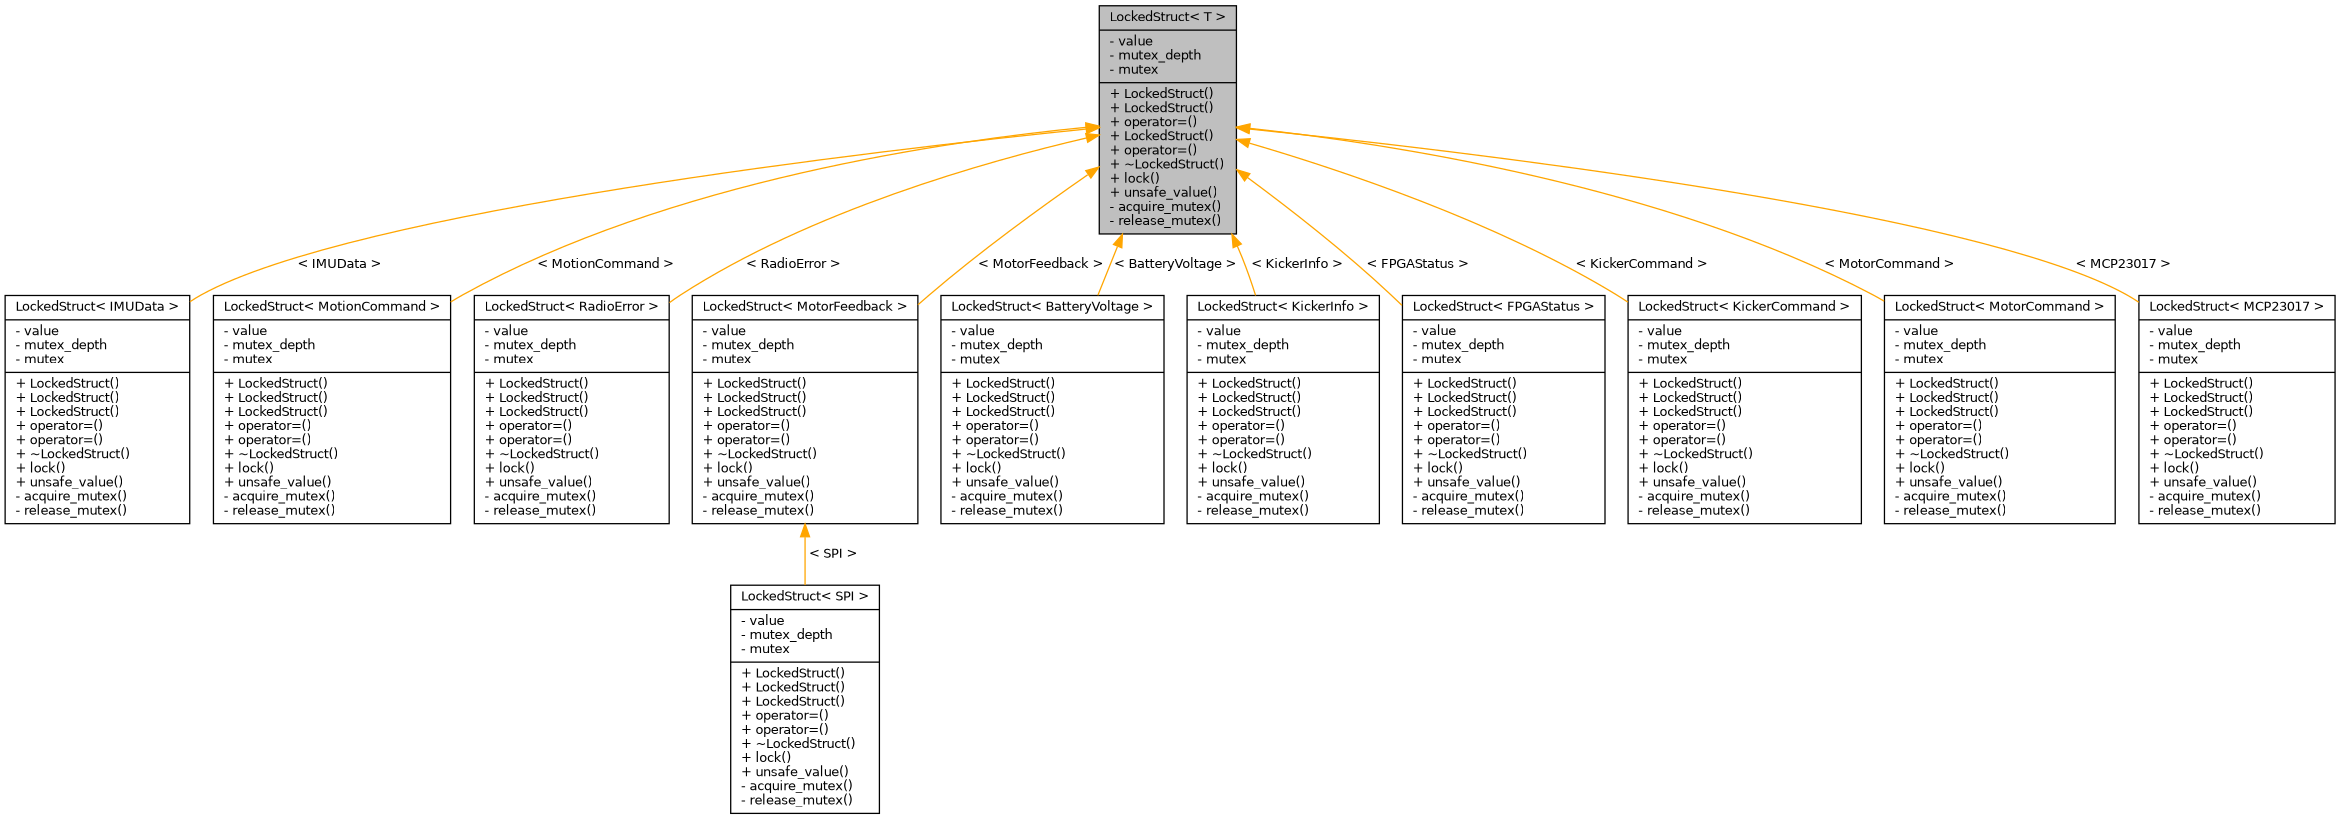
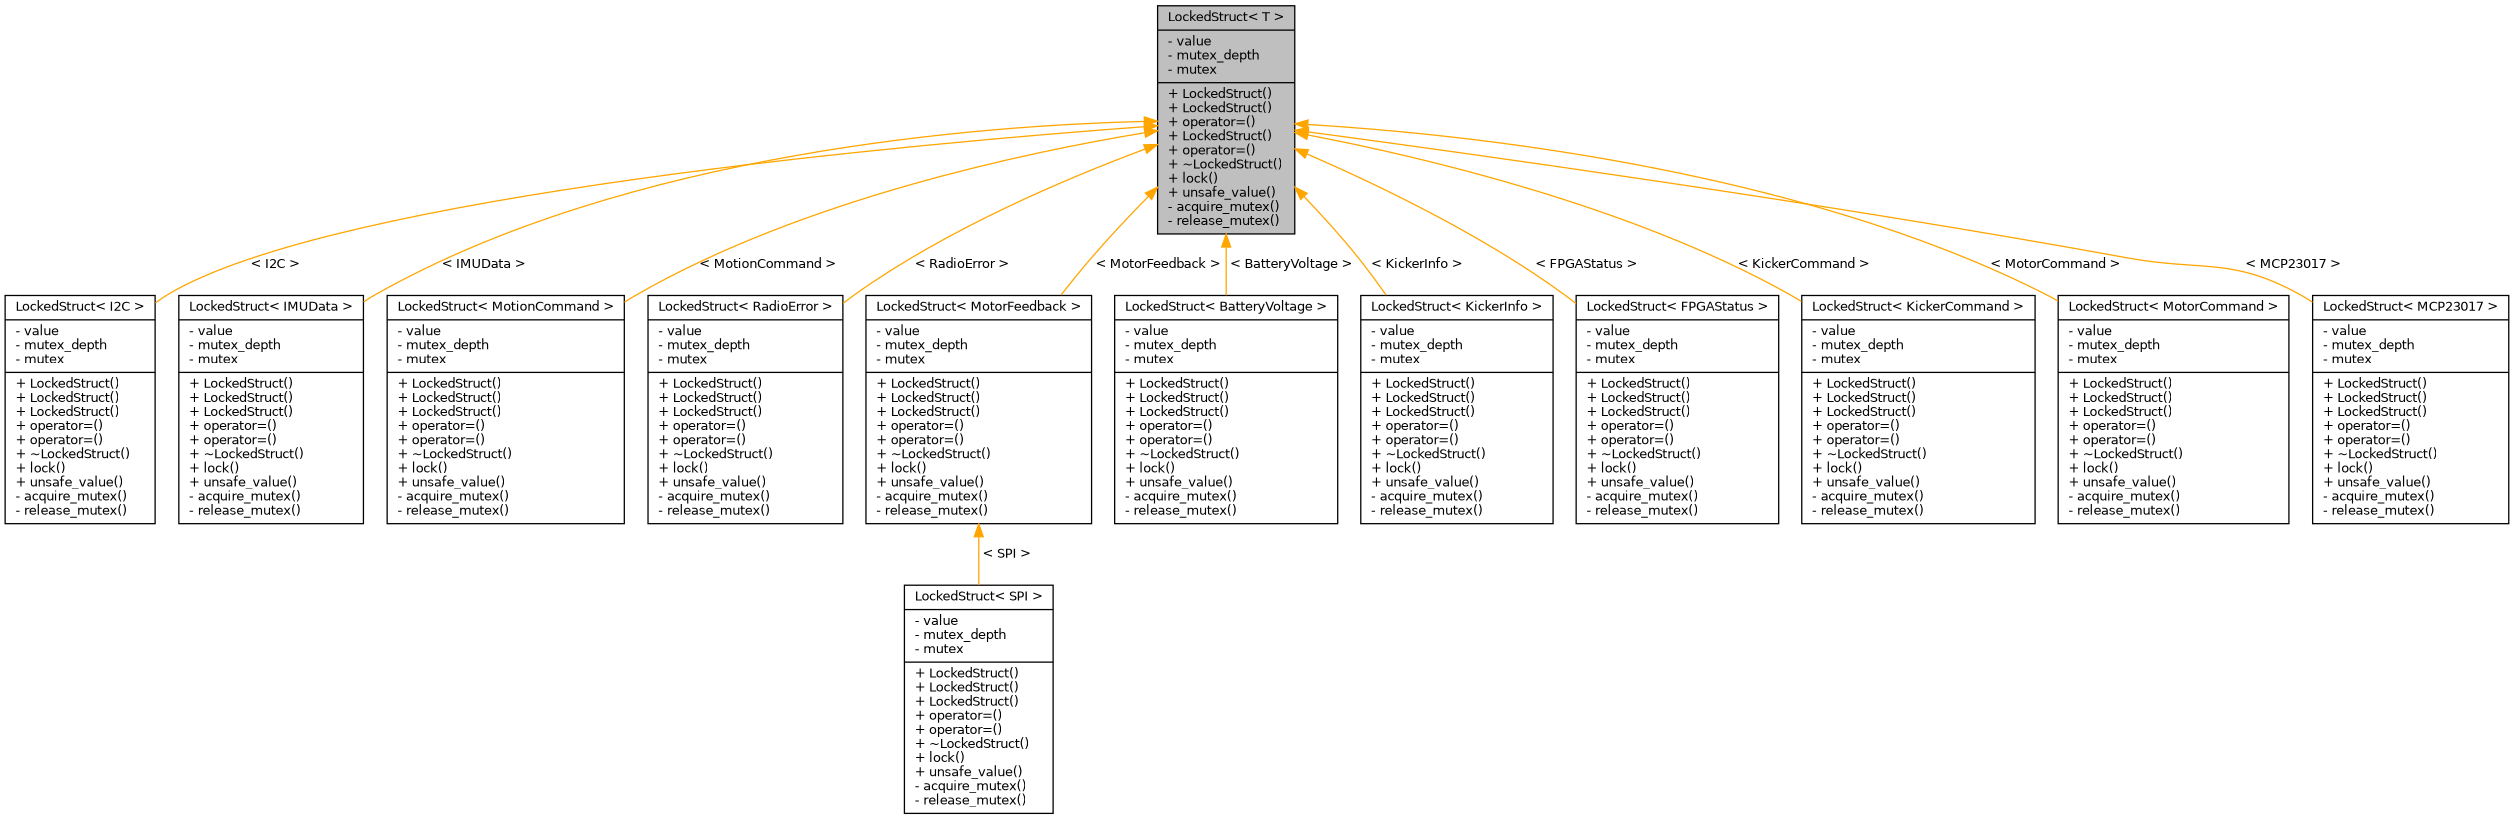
node "LockedStruct< I2C >": added
